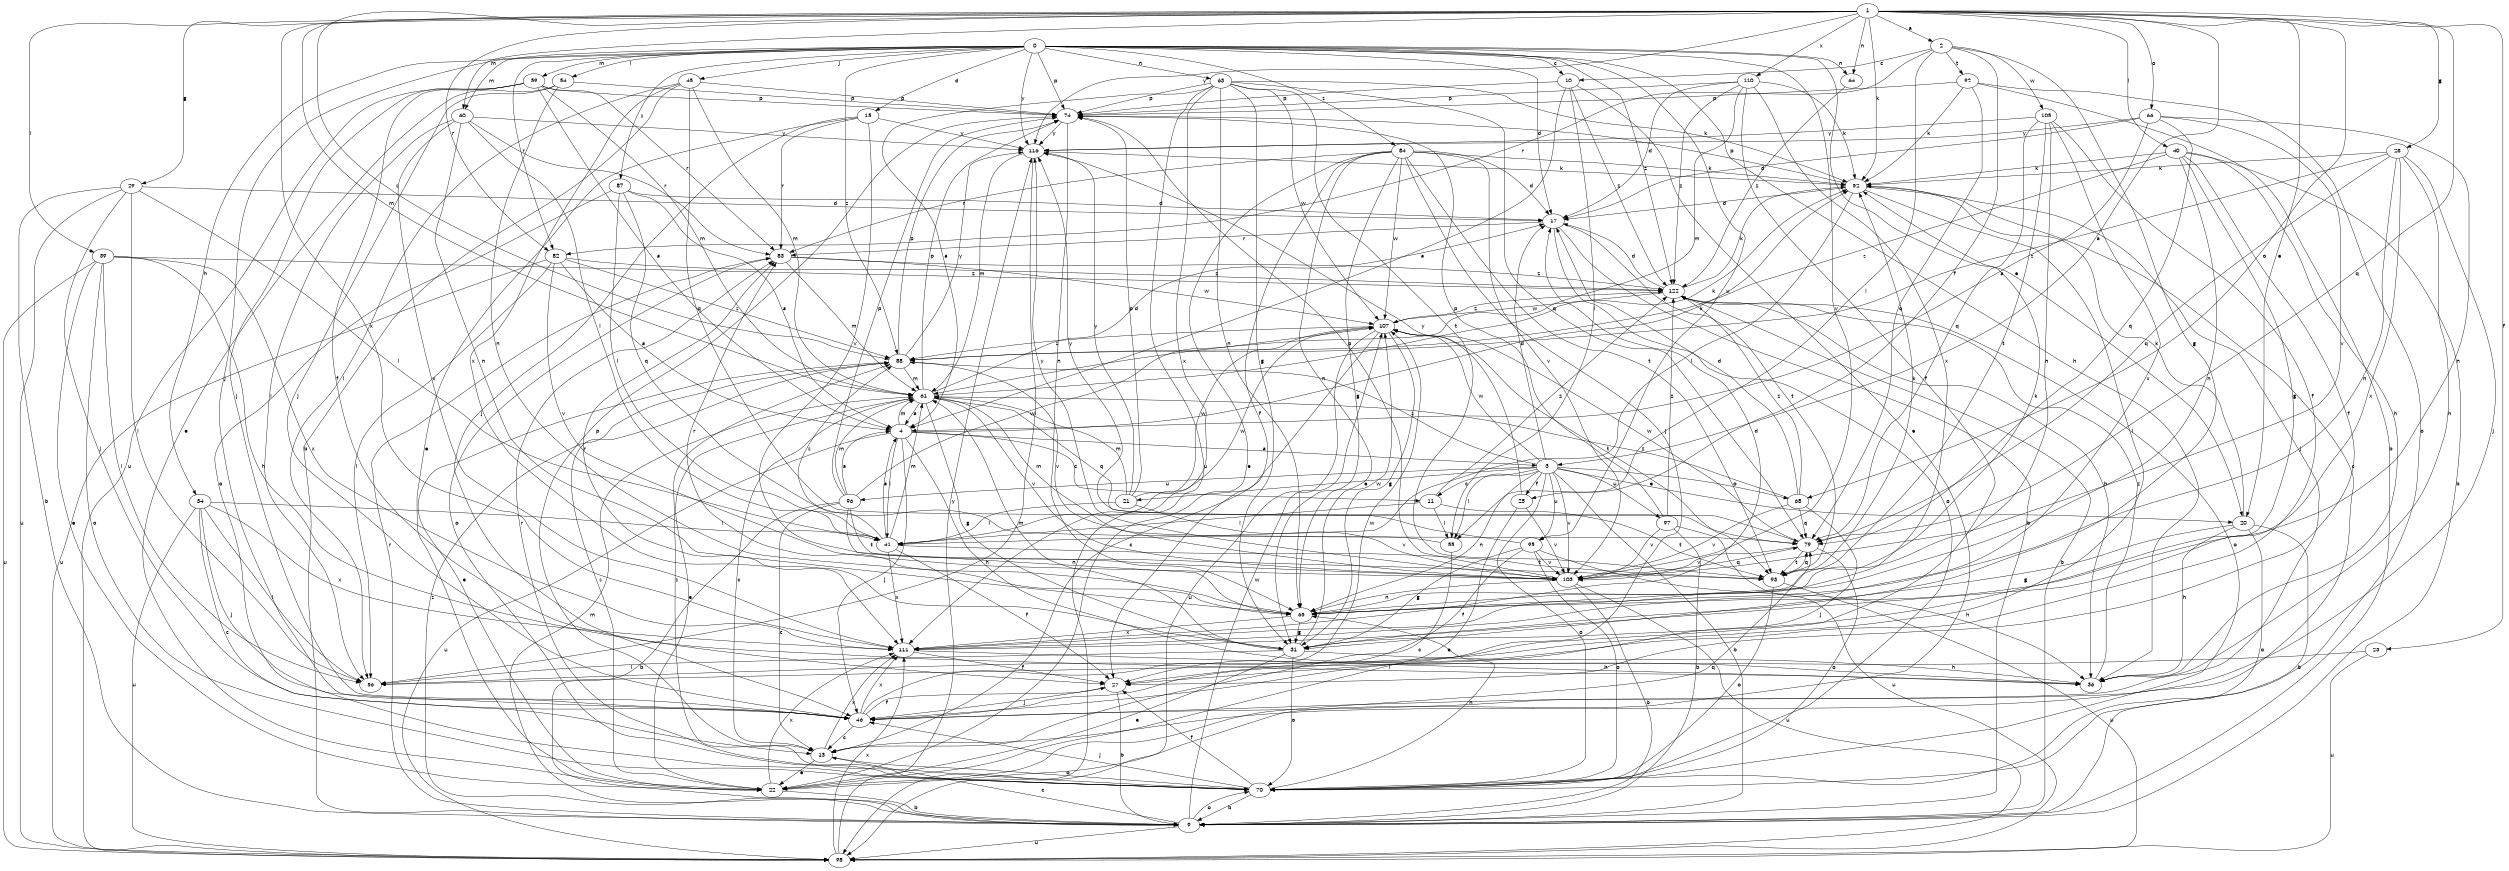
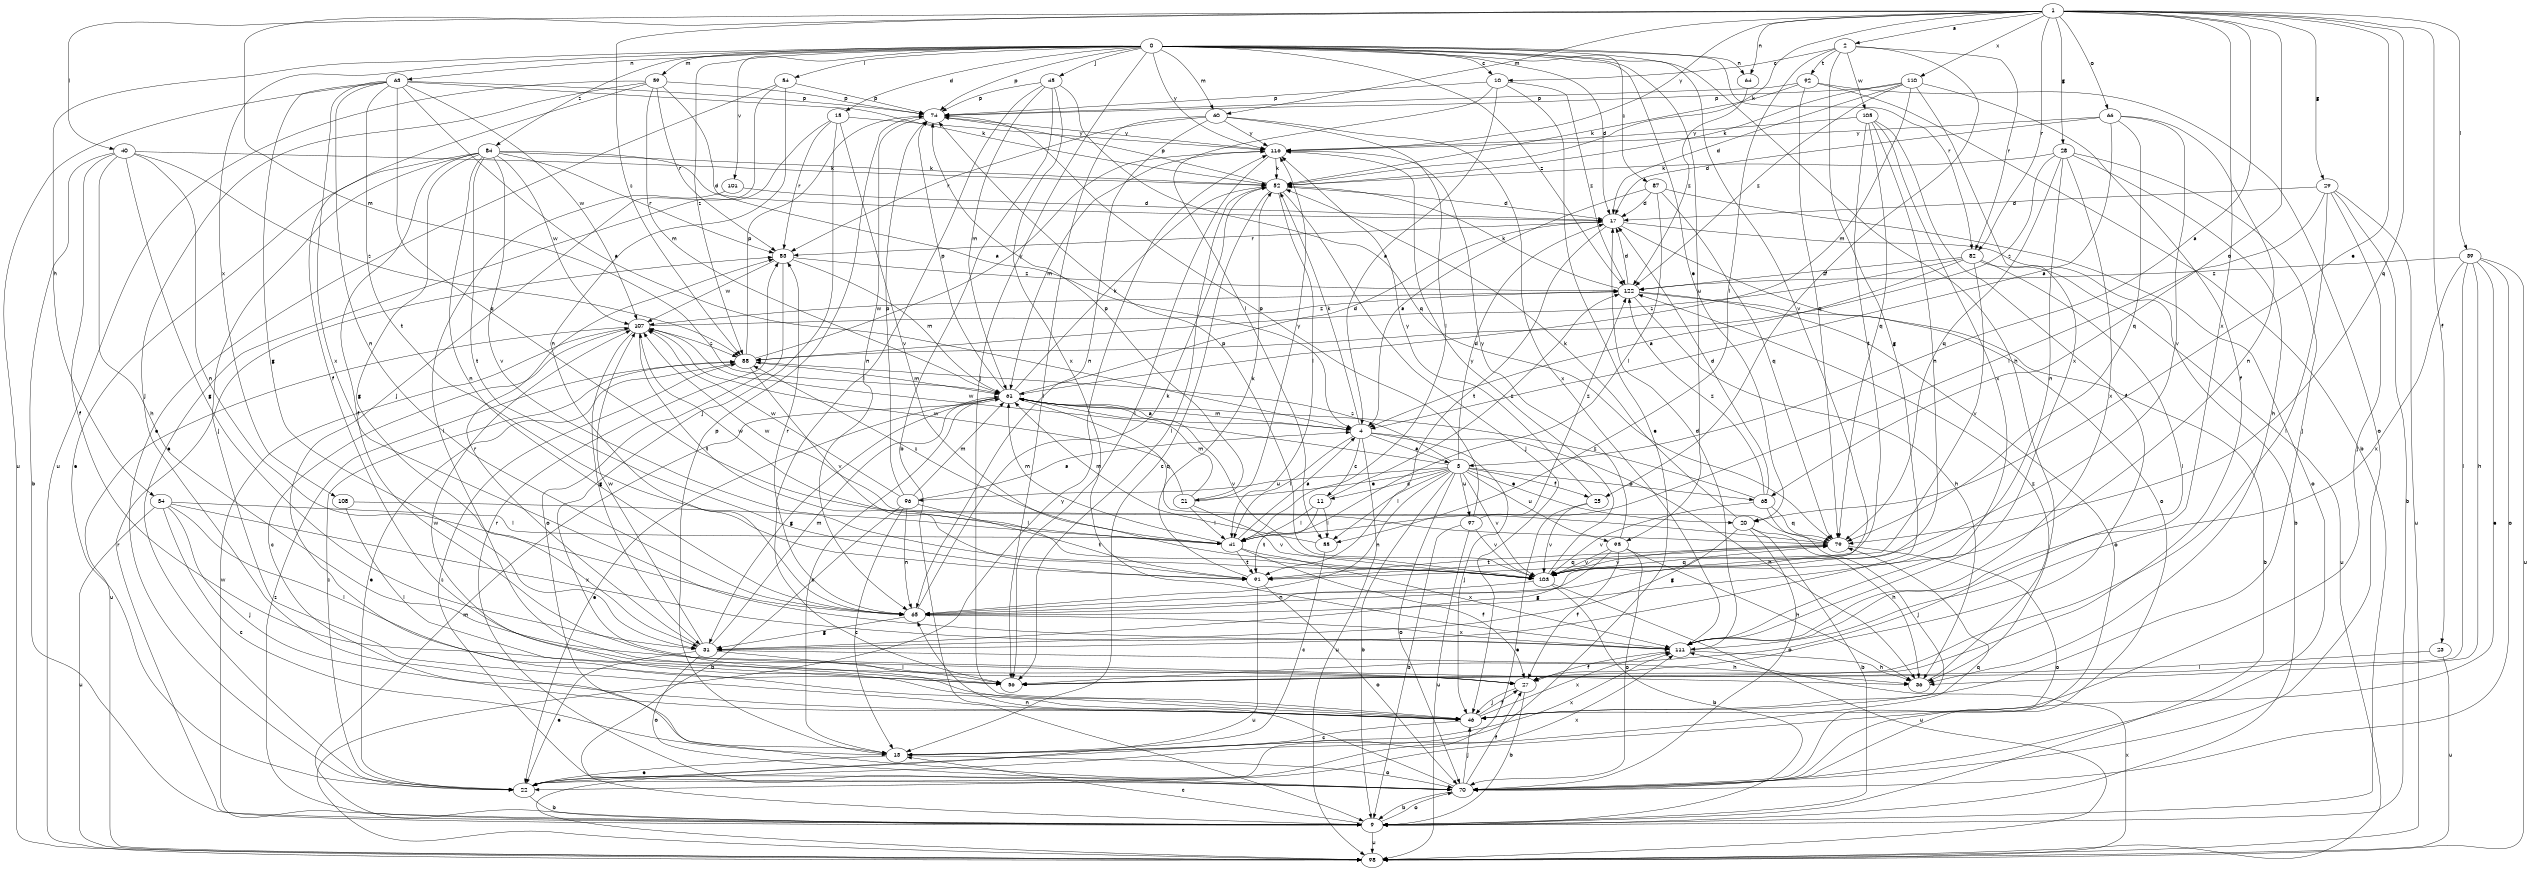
node "101": added
node "108": added
node "93": label "93" -> "91"
